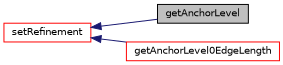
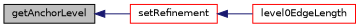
edge "getAnchorLevel" -> "setRefinement": reversed
node "getAnchorLevel0EdgeLength": label "getAnchorLevel0EdgeLength" -> "level0EdgeLength"
